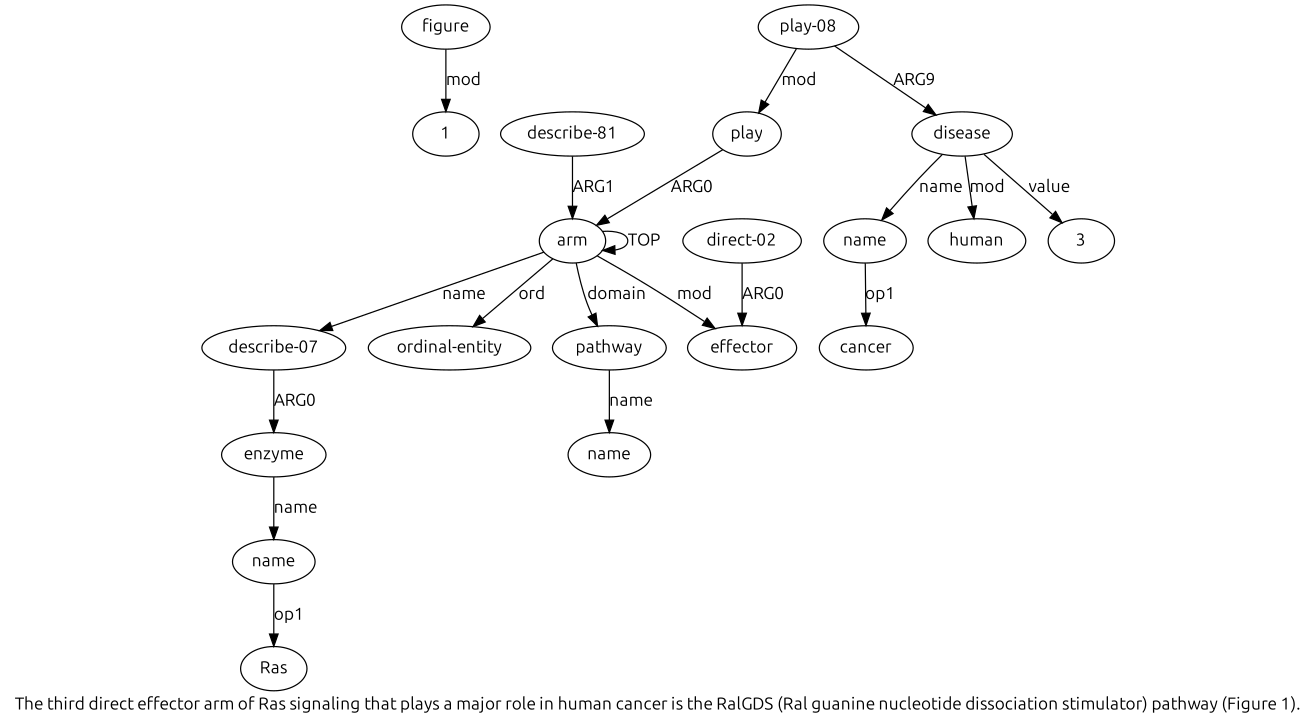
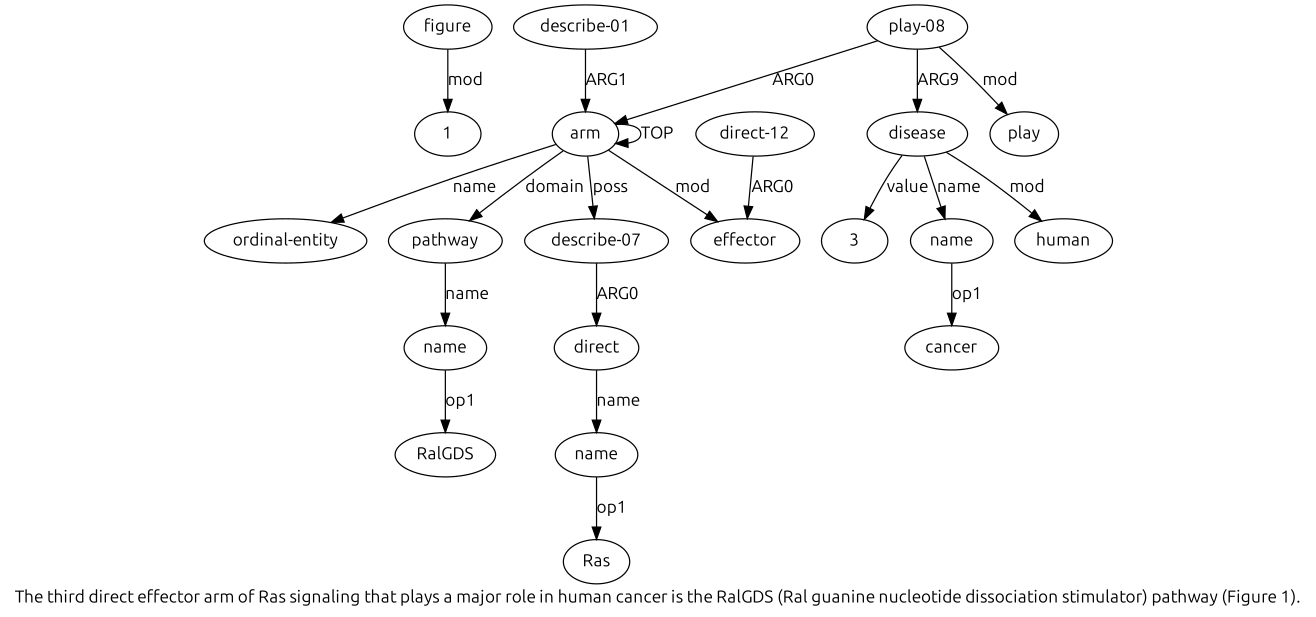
node "describe-81": label "describe-81" -> "describe-01"
edge "play" -> "arm": now "play-08" -> "arm"
node "direct-02": label "direct-02" -> "direct-12"
edge "arm" -> "describe-07": label "name" -> "poss"
edge "arm" -> "ordinal-entity": label "ord" -> "name"
node "enzyme": label "enzyme" -> "direct"
node "RalGDS": added
